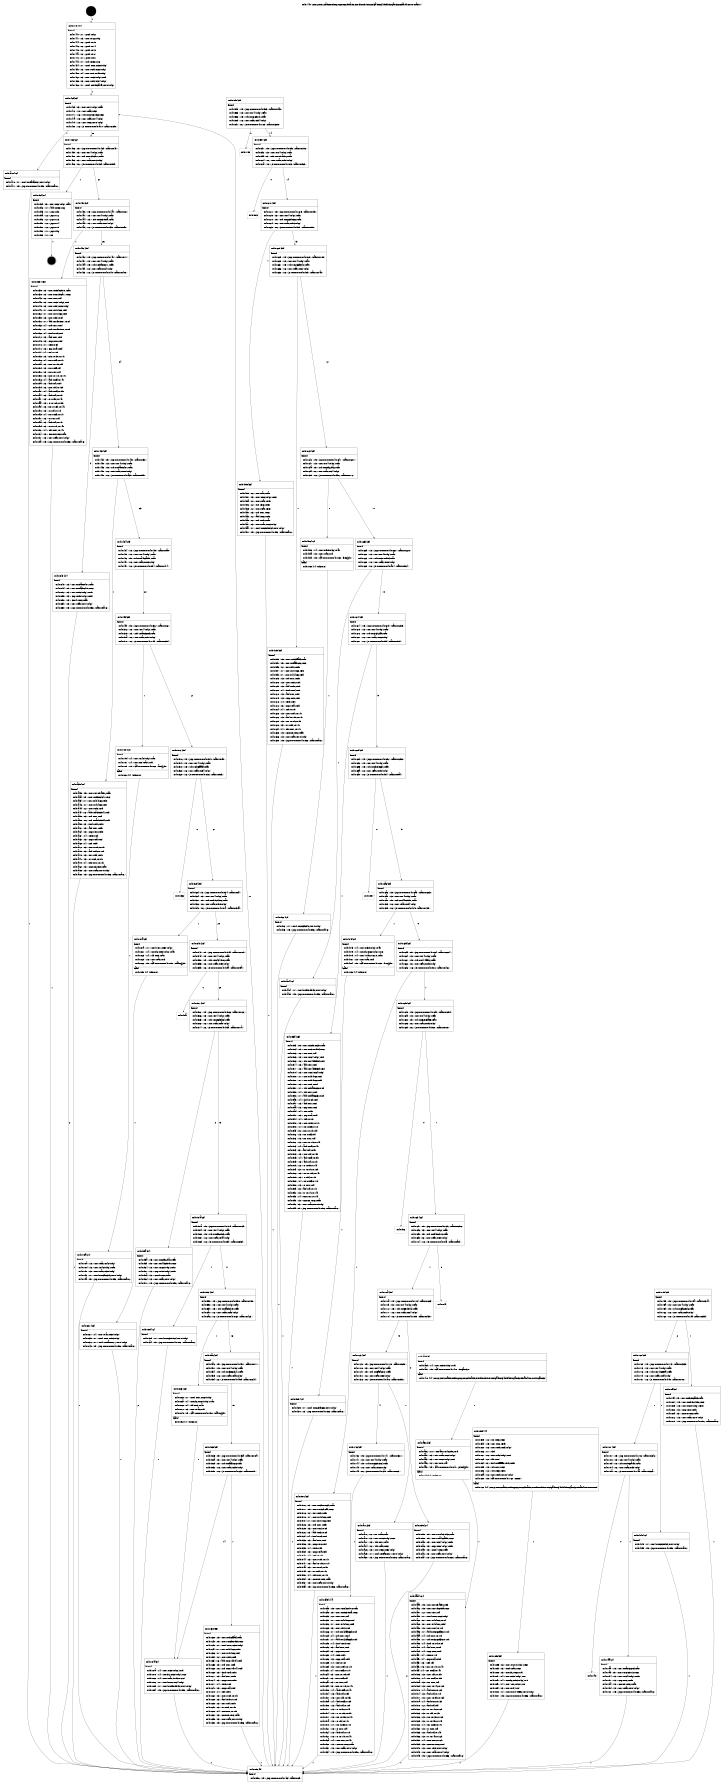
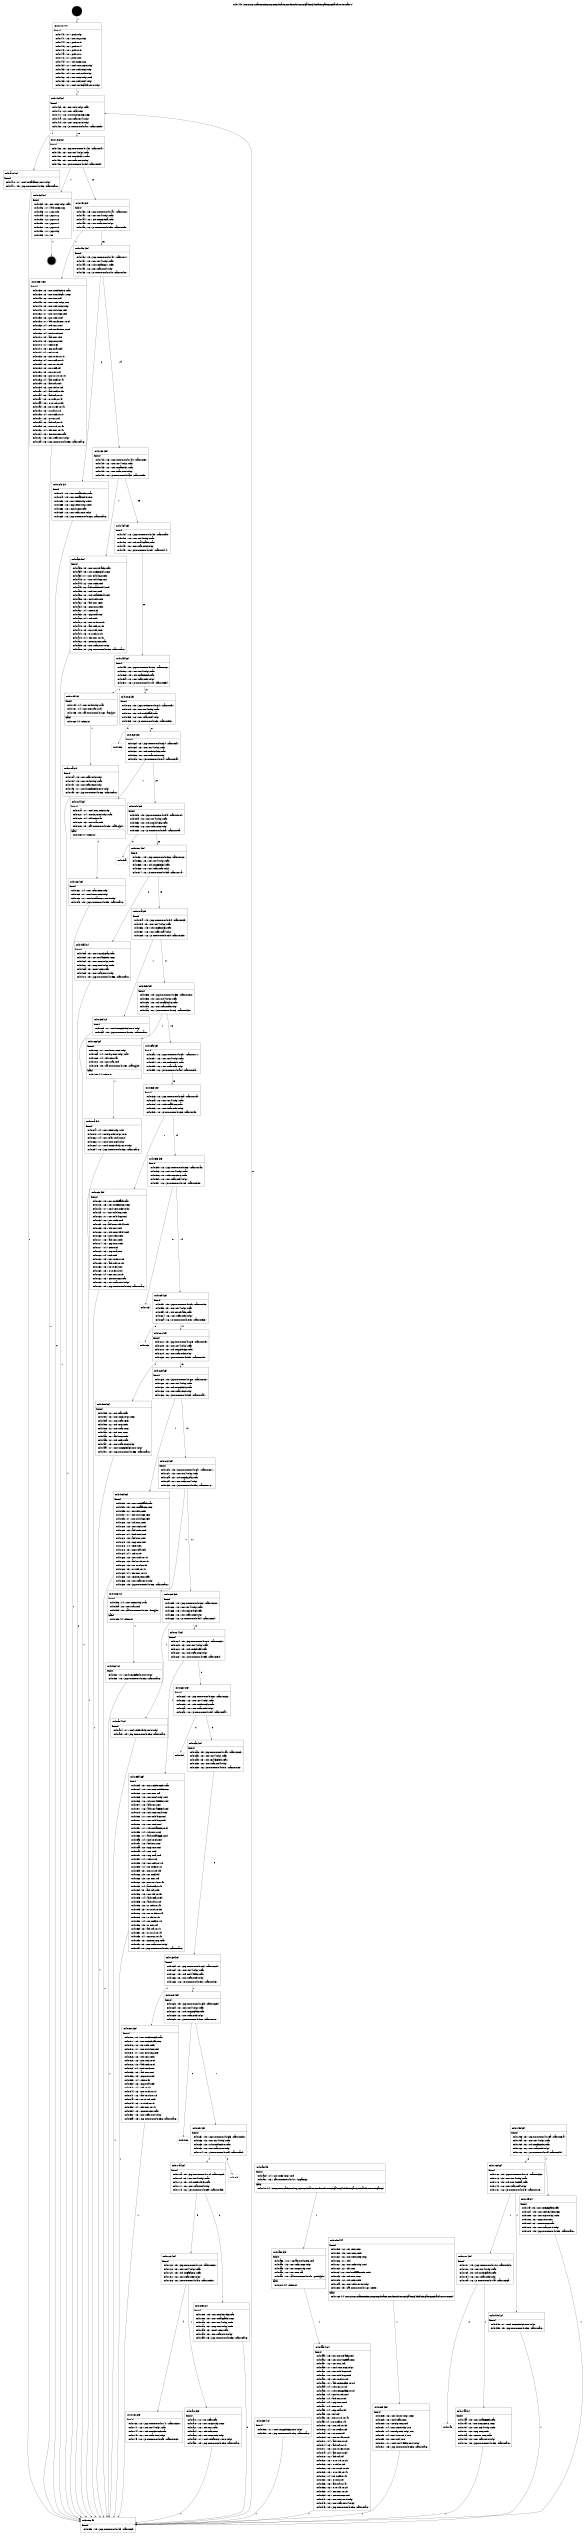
node "0x401b75 [20]": removed
edge "0x4015c5 [25]" -> "0x40187a [31]": now "0x4015c5 [25]" -> "0x4015de [25]"
node "0x401ca9 [144]": removed
